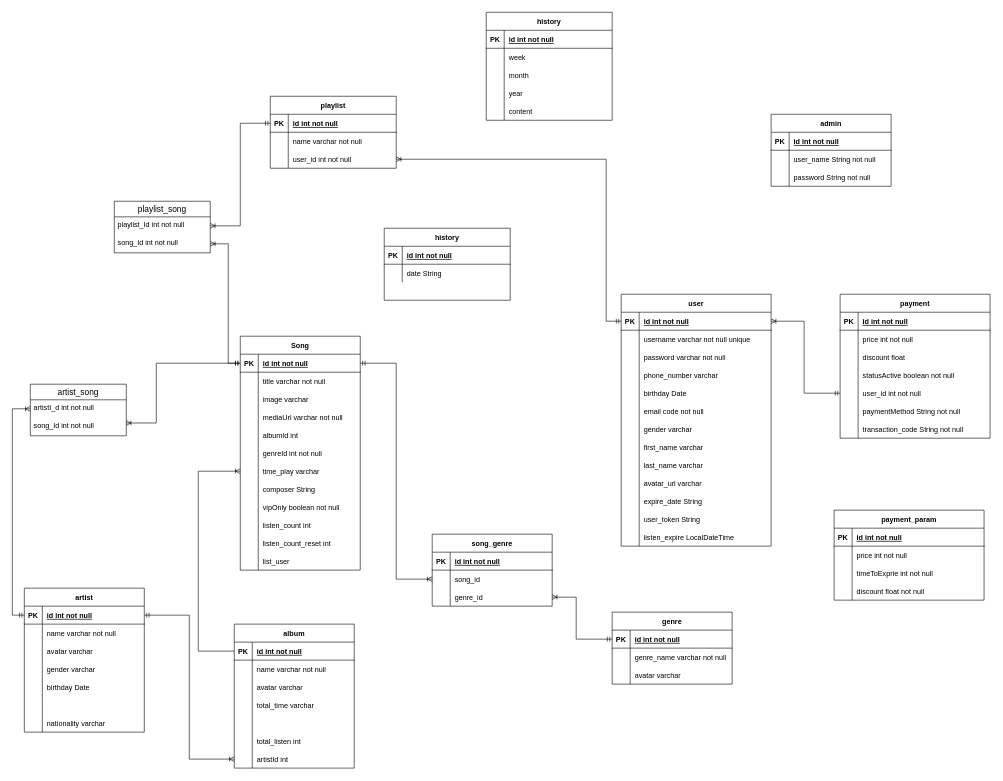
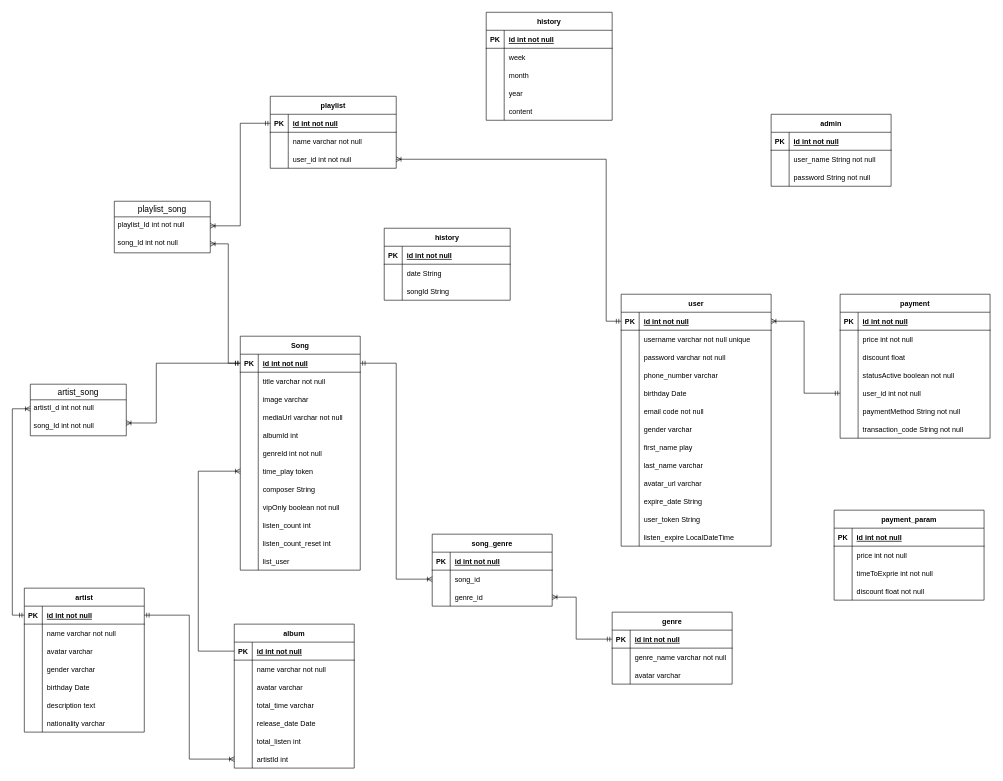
node "songId String": added
node "first_name varchar": label "first_name varchar" -> "first_name play"
node "time_play varchar": label "time_play varchar" -> "time_play token"
node "description text": added
node "release_date Date": added
